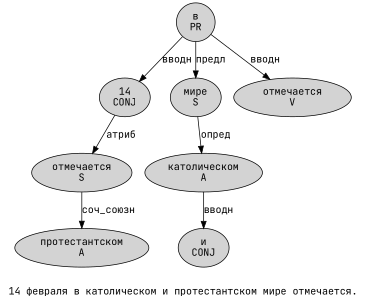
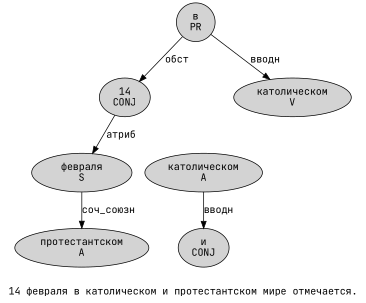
edge "в PR" -> "14 CONJ": label "вводн" -> "обст"
node "мире S": removed
node "отмечается V": label "отмечается V" -> "католическом V"
node "отмечается S": label "отмечается S" -> "февраля S"
